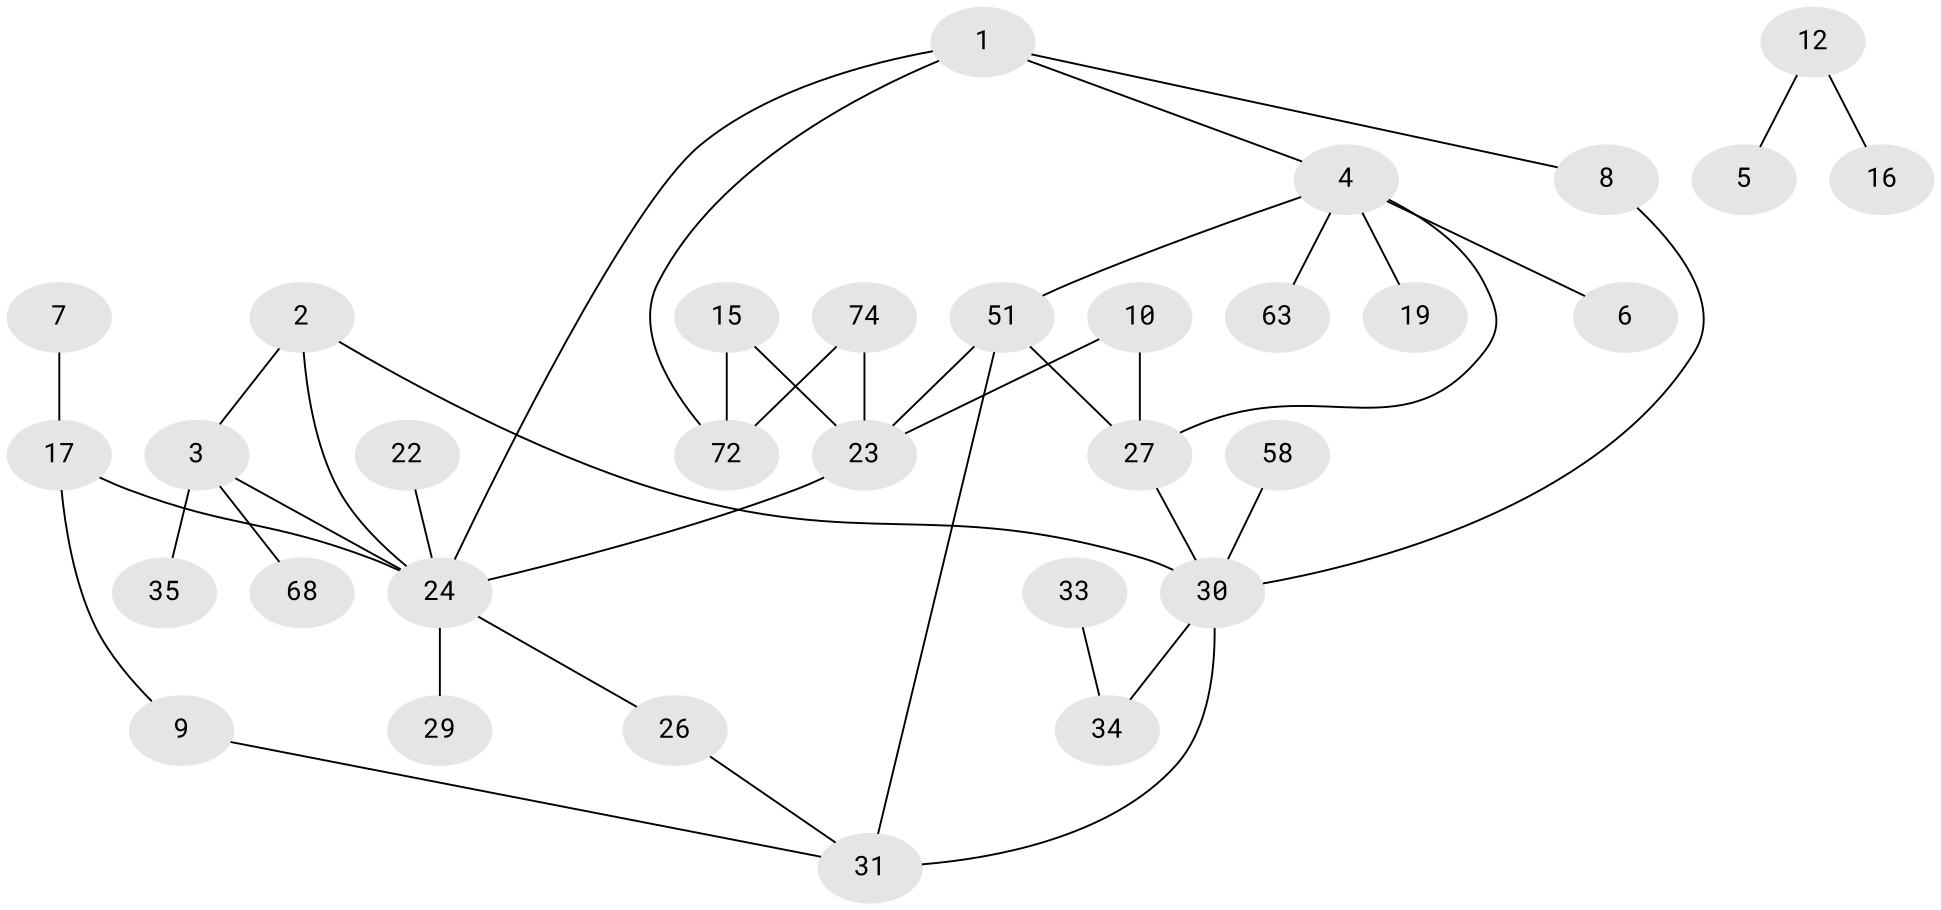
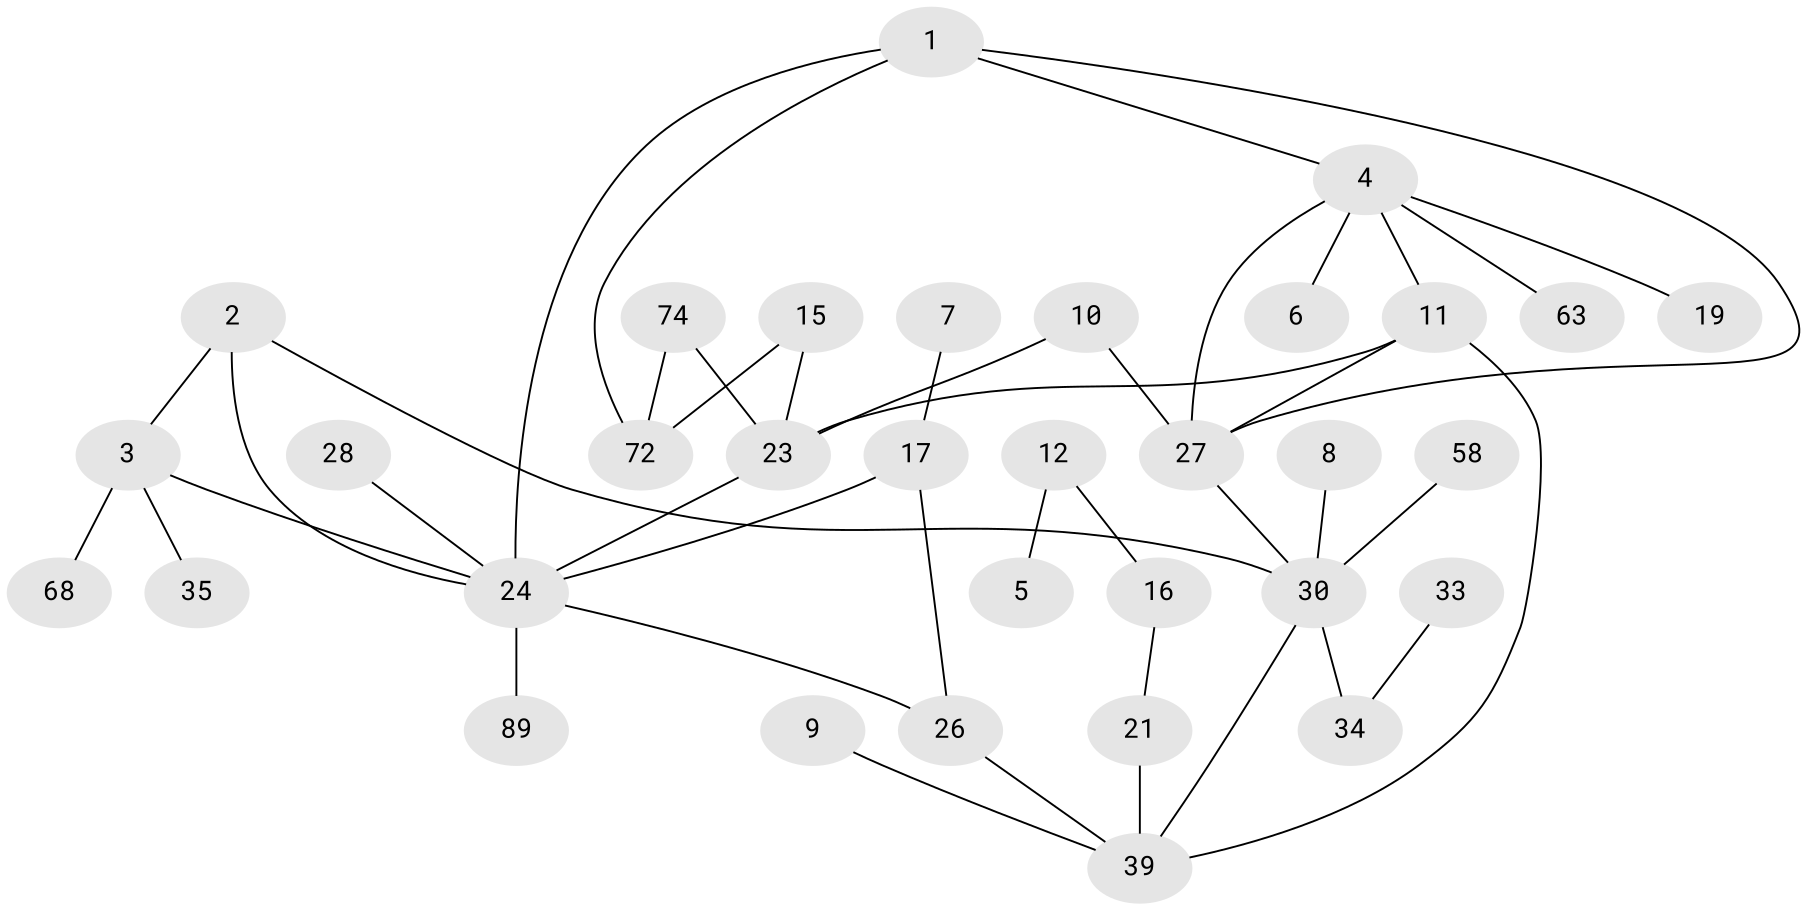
edge "1" -- "8": now "1" -- "27"
node "51": label "51" -> "11"
node "22": label "22" -> "28"
edge "17" -- "9": now "17" -- "26"
node "29": label "29" -> "89"
node "21": added
node "31": label "31" -> "39"
